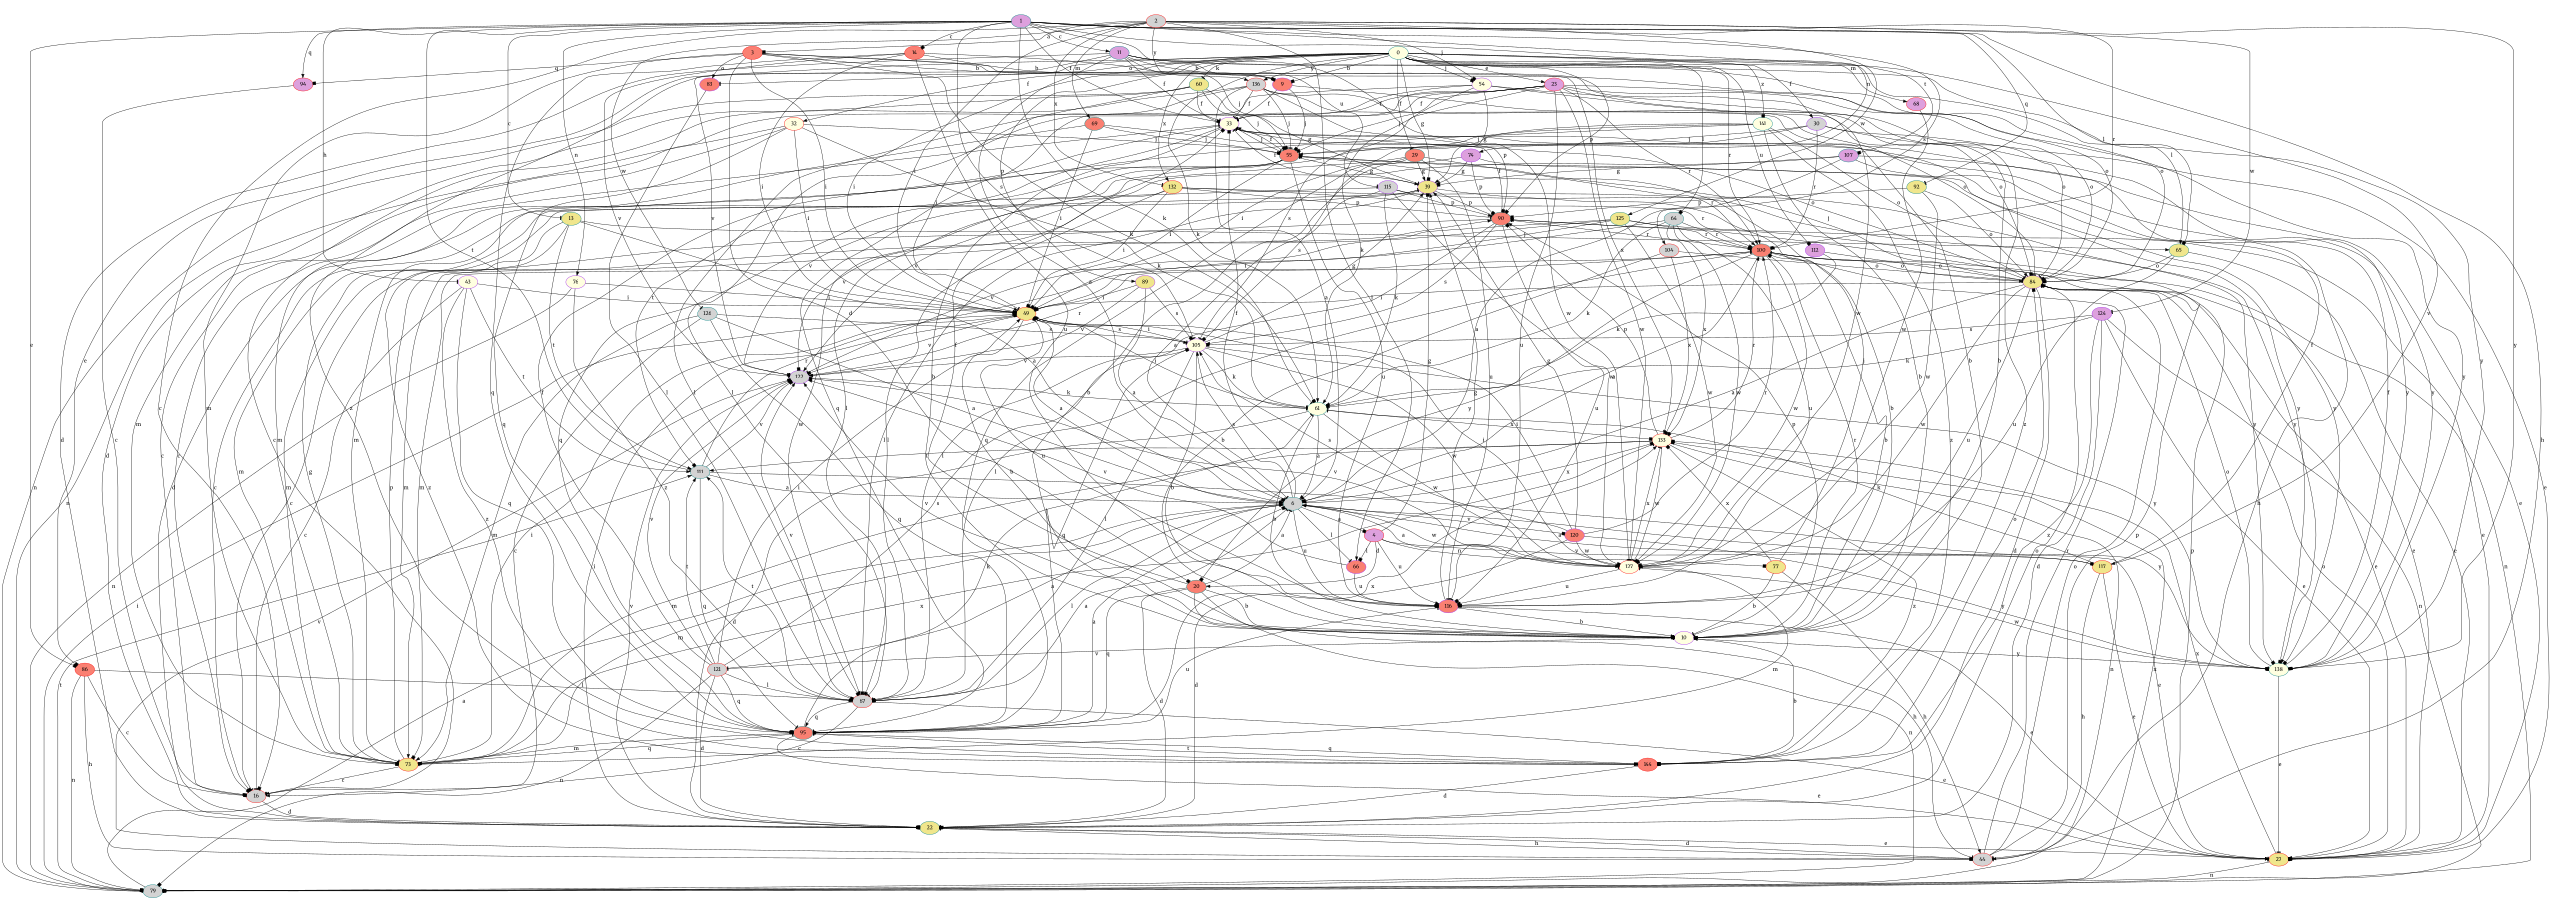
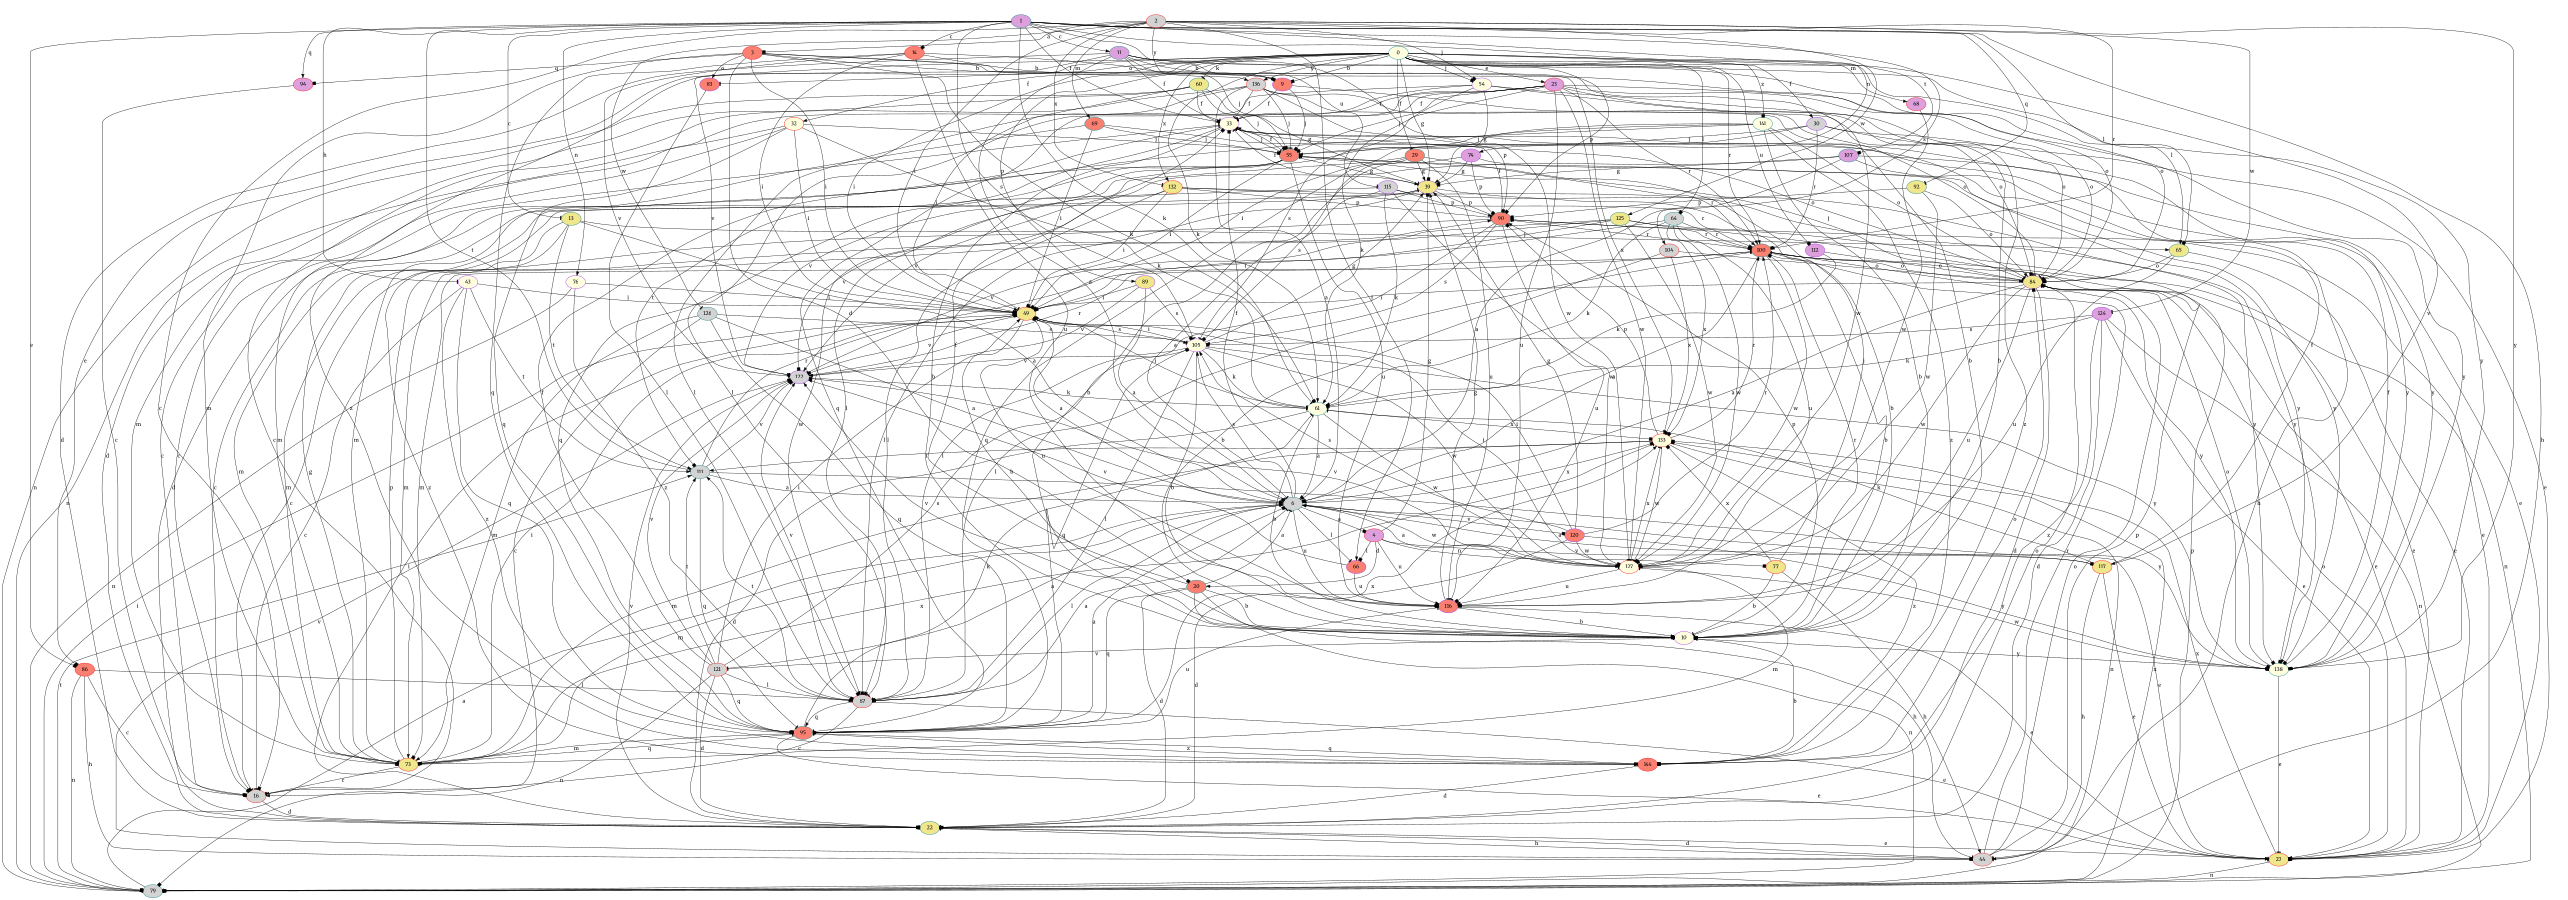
edge "100" -> "20": now "100" -> "138"
edge "49" -> "22": reversed
edge "95" -> "144": label "t" -> "z"
